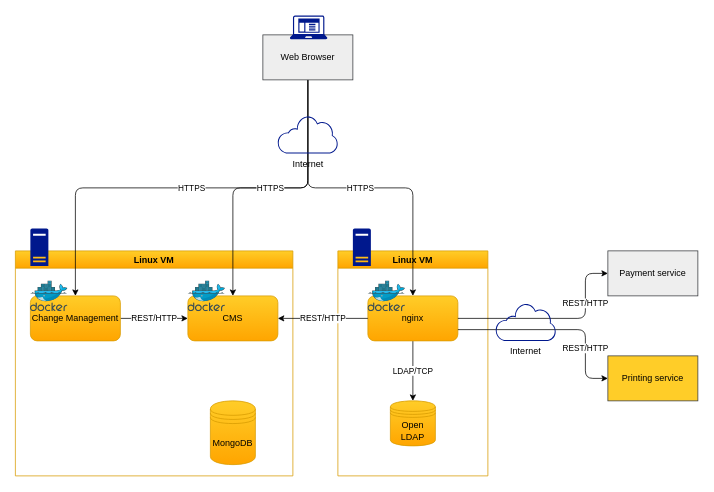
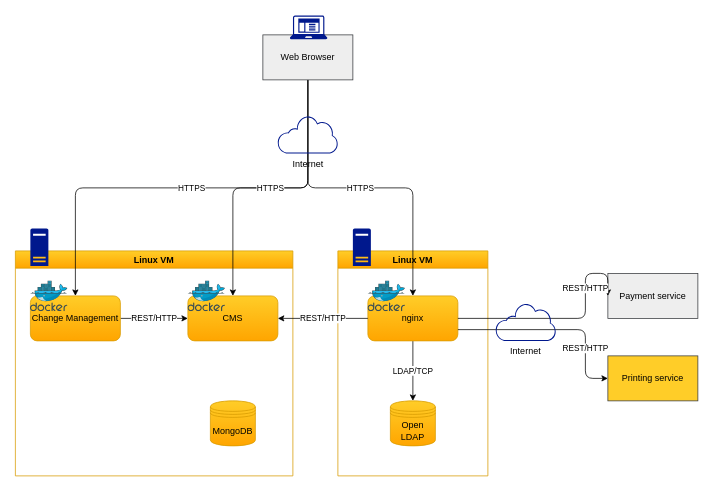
node "Payment service": moved (653, 273) -> (653, 296)
node "MongoDB": size 45x64 -> 45x45
